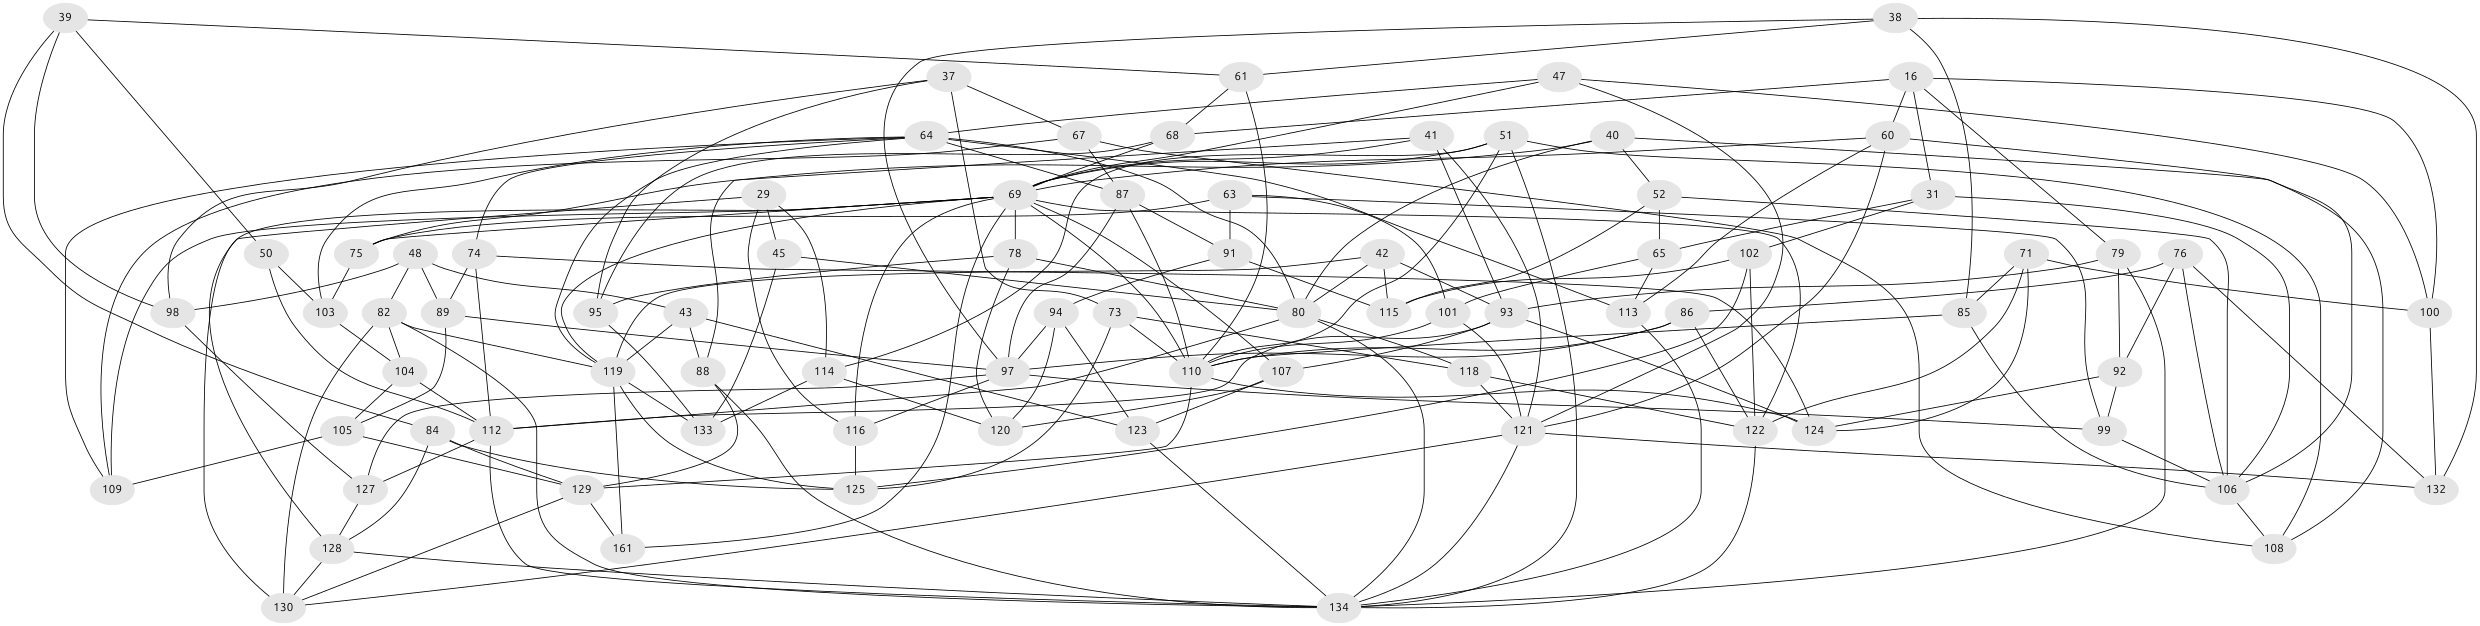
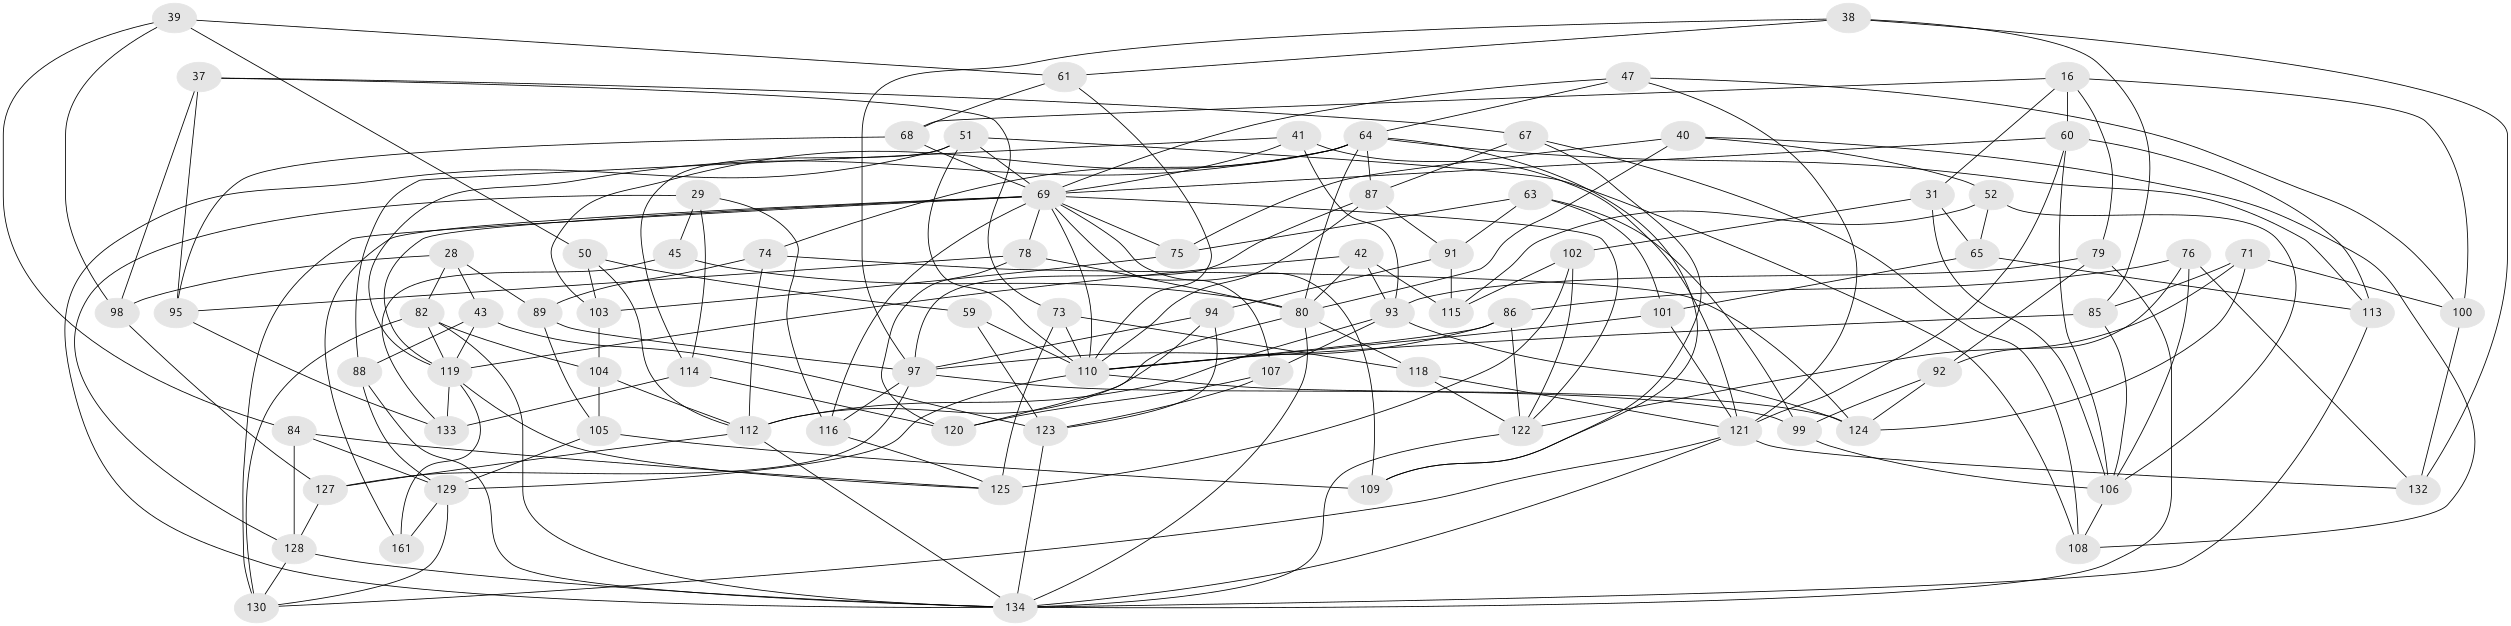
node "48": label "48" -> "28"
node "59": added
